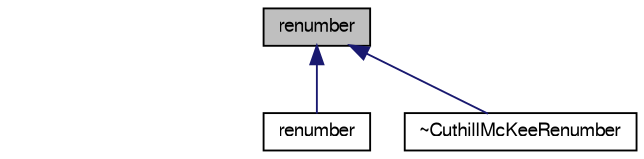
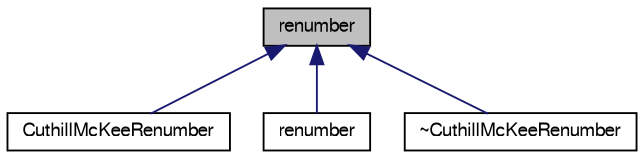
node "CuthillMcKeeRenumber": added
